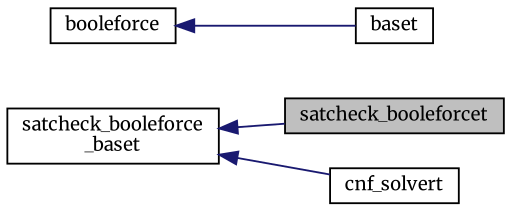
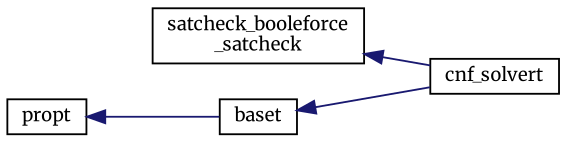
node "booleforce": label "booleforce" -> "propt"
edge "cnf_solvert" -> "baset": added
node "satcheck_booleforcet": removed
node "satcheck_booleforce _baset": label "satcheck_booleforce _baset" -> "satcheck_booleforce _satcheck"
